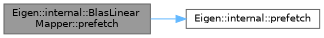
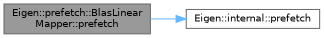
node "Eigen::internal::BlasLinear Mapper::prefetch": label "Eigen::internal::BlasLinear Mapper::prefetch" -> "Eigen::prefetch::BlasLinear Mapper::prefetch"
